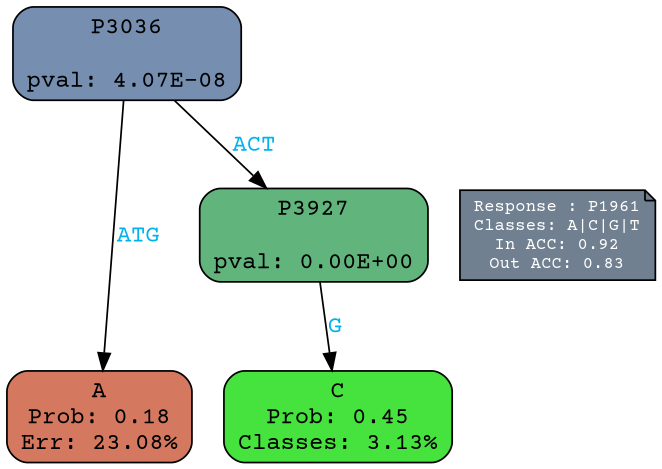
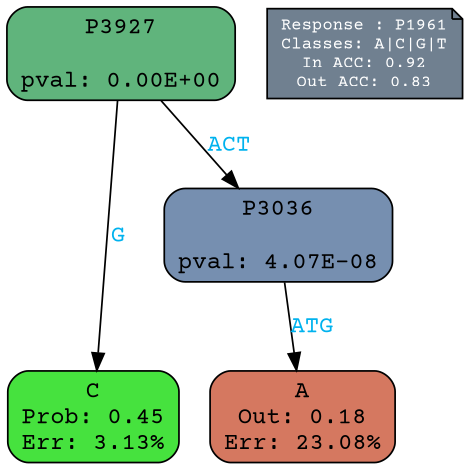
edge "P3036 pval: 4.07E-08" -> "P3927 pval: 0.00E+00": reversed
node "A Prob: 0.18 Err: 23.08%": label "A Prob: 0.18 Err: 23.08%" -> "A Out: 0.18 Err: 23.08%"
node "C Prob: 0.45 Classes: 3.13%": label "C Prob: 0.45 Classes: 3.13%" -> "C Prob: 0.45 Err: 3.13%"
